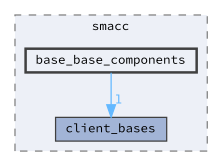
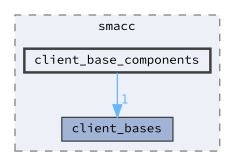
node "base_base_components": label "base_base_components" -> "client_base_components"
